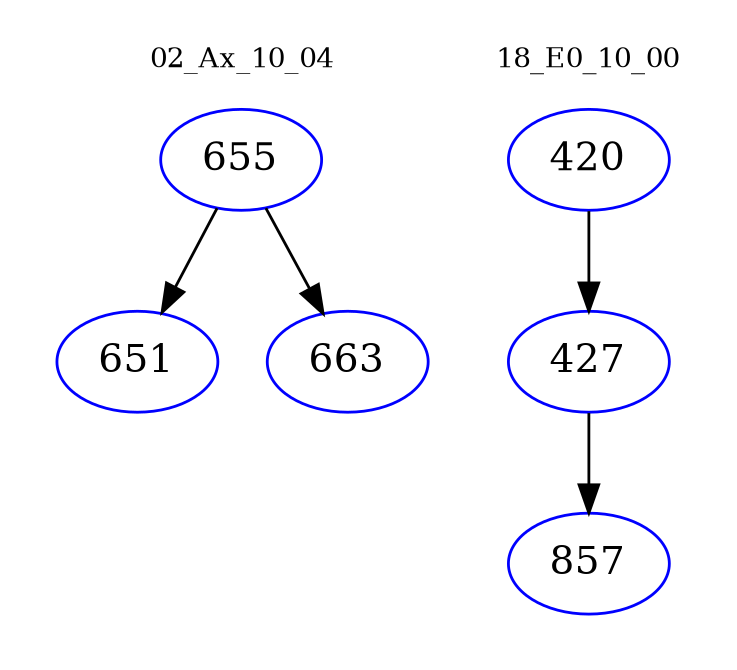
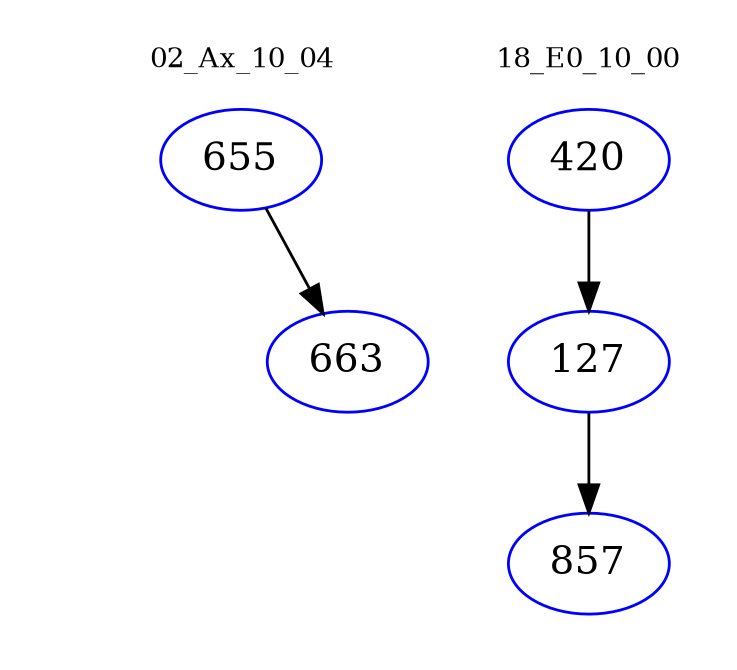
node "651": removed
node "427": label "427" -> "127"
